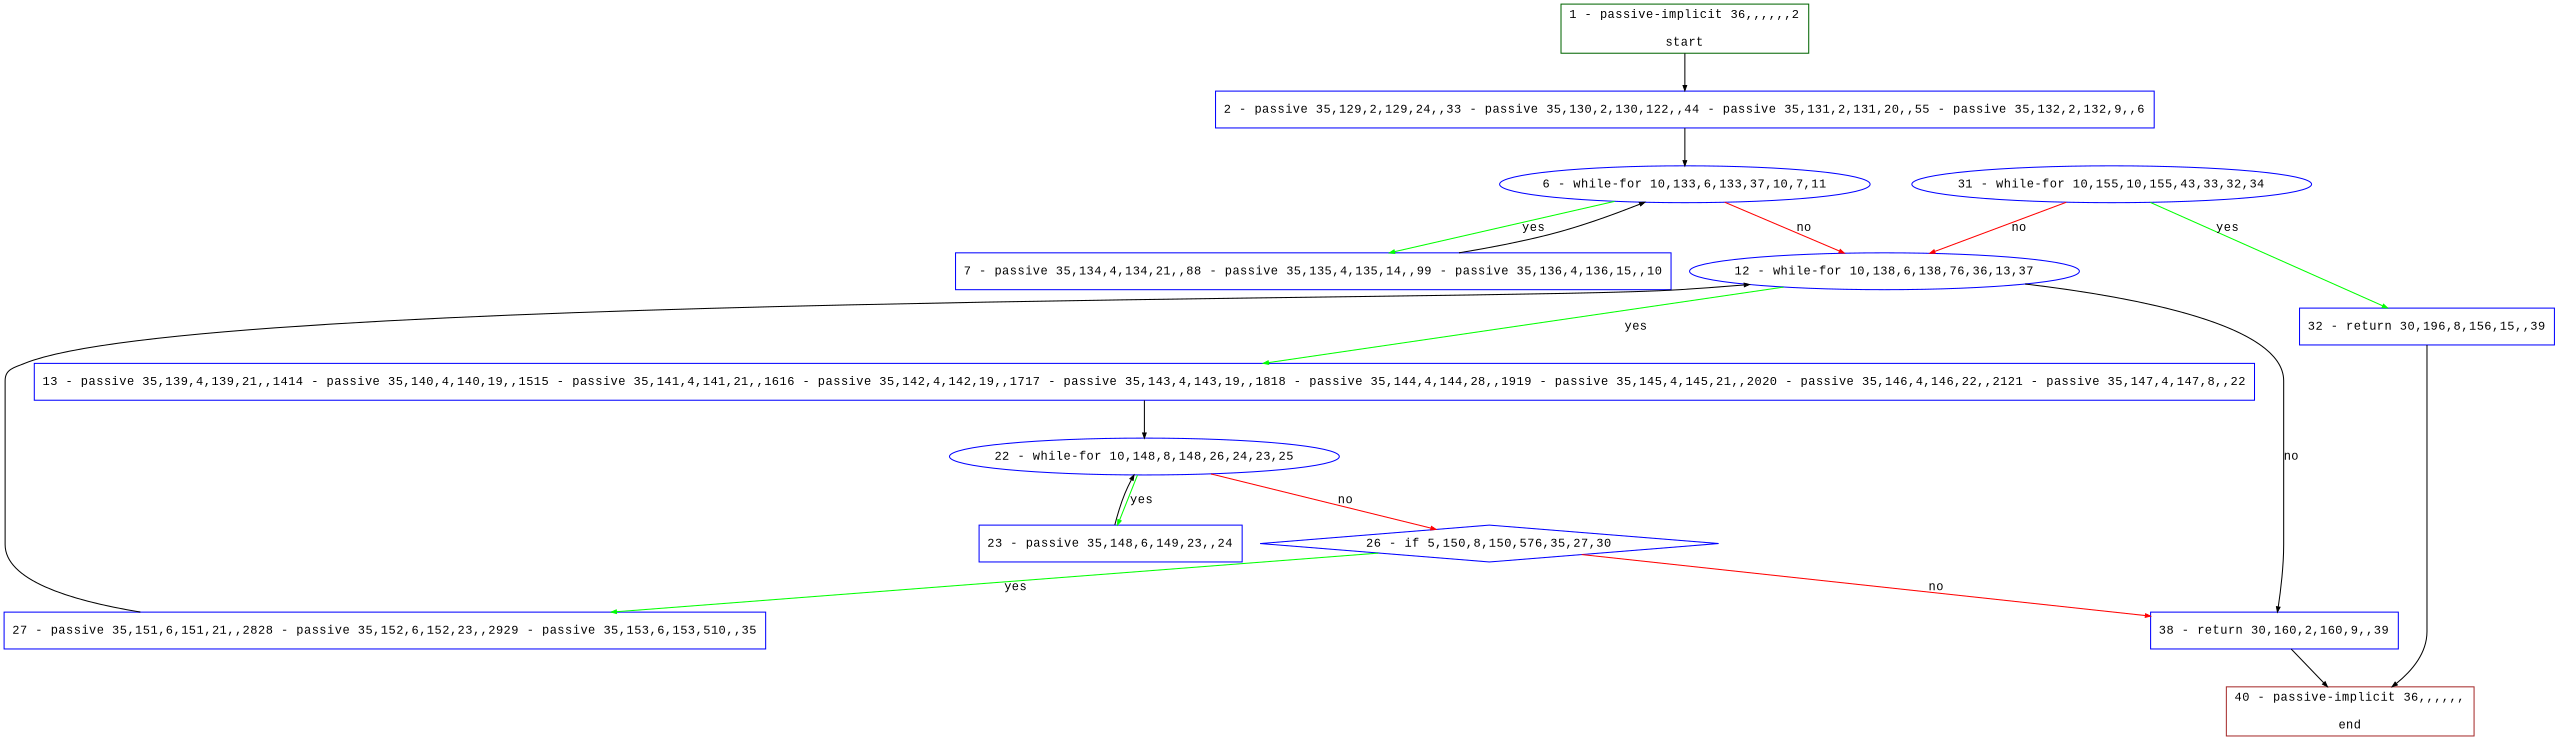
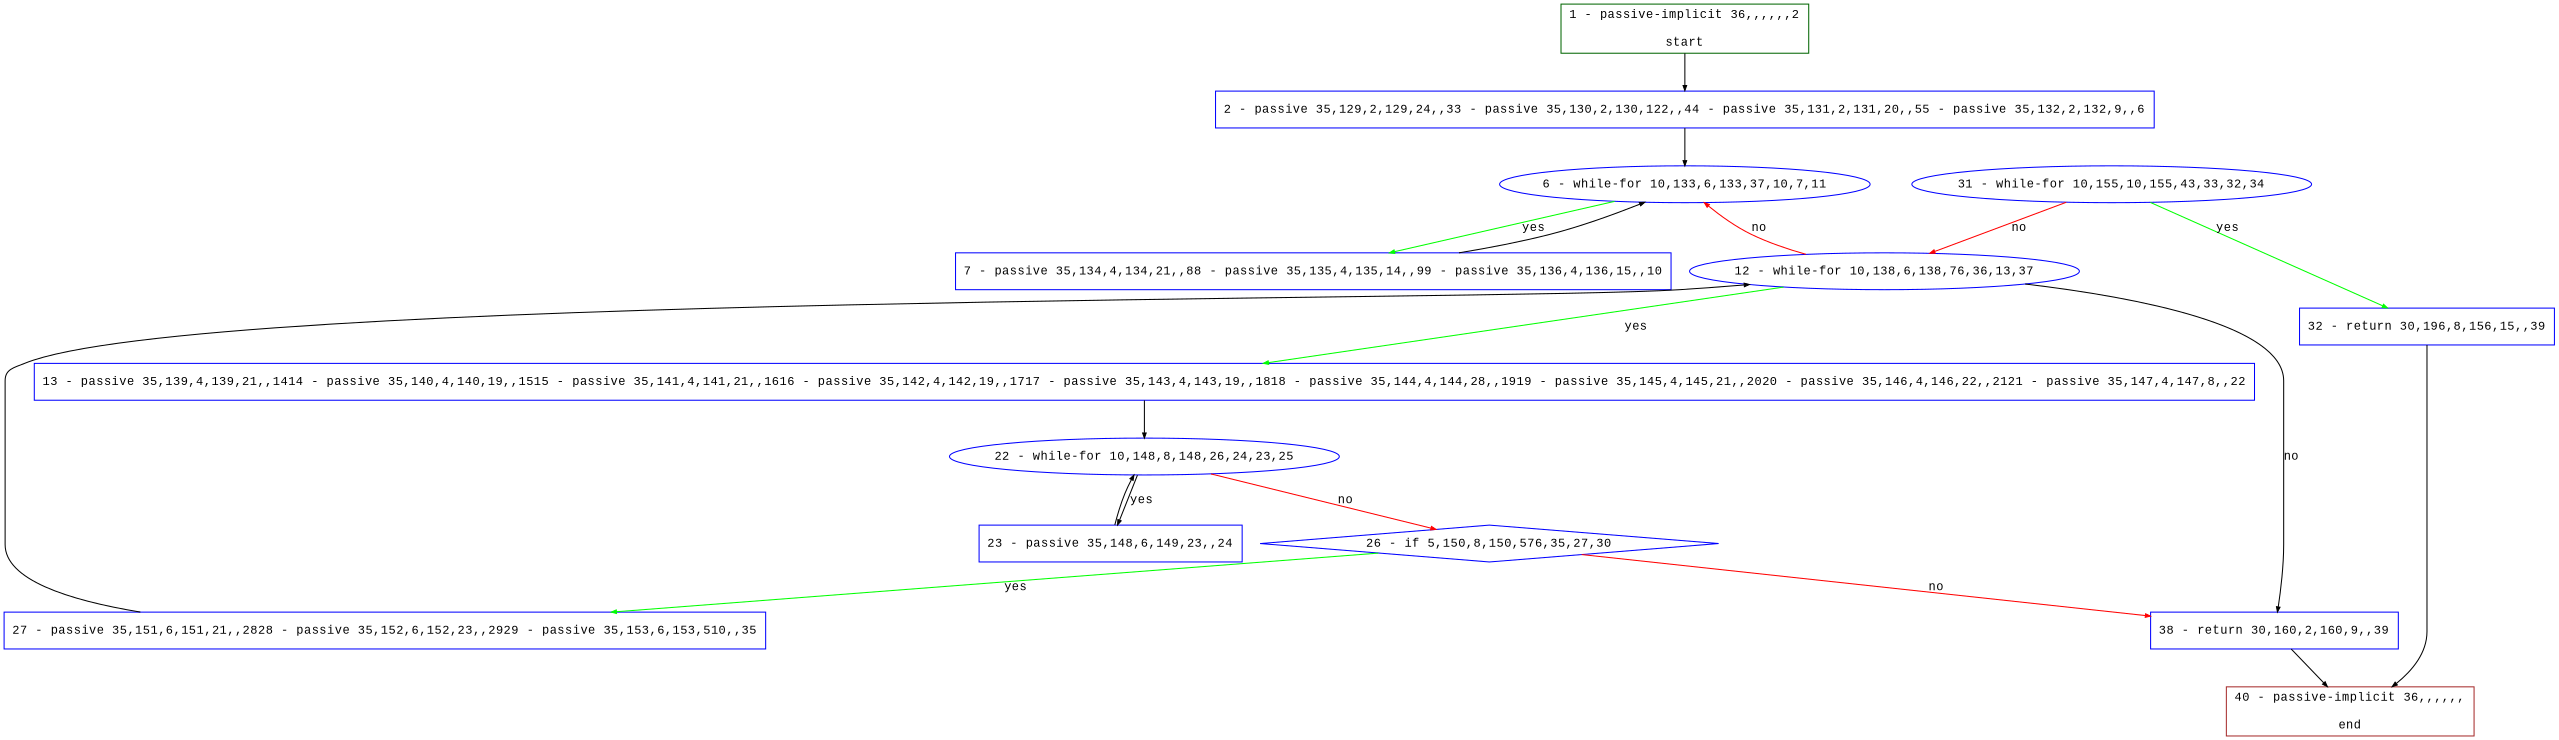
edge "6 - while-for 10,133,6,133,37,10,7,11" -> "12 - while-for 10,138,6,138,76,36,13,37": reversed
edge "22 - while-for 10,148,8,148,26,24,23,25" -> "23 - passive 35,148,6,149,23,,24": color #00ff00 -> #000000
